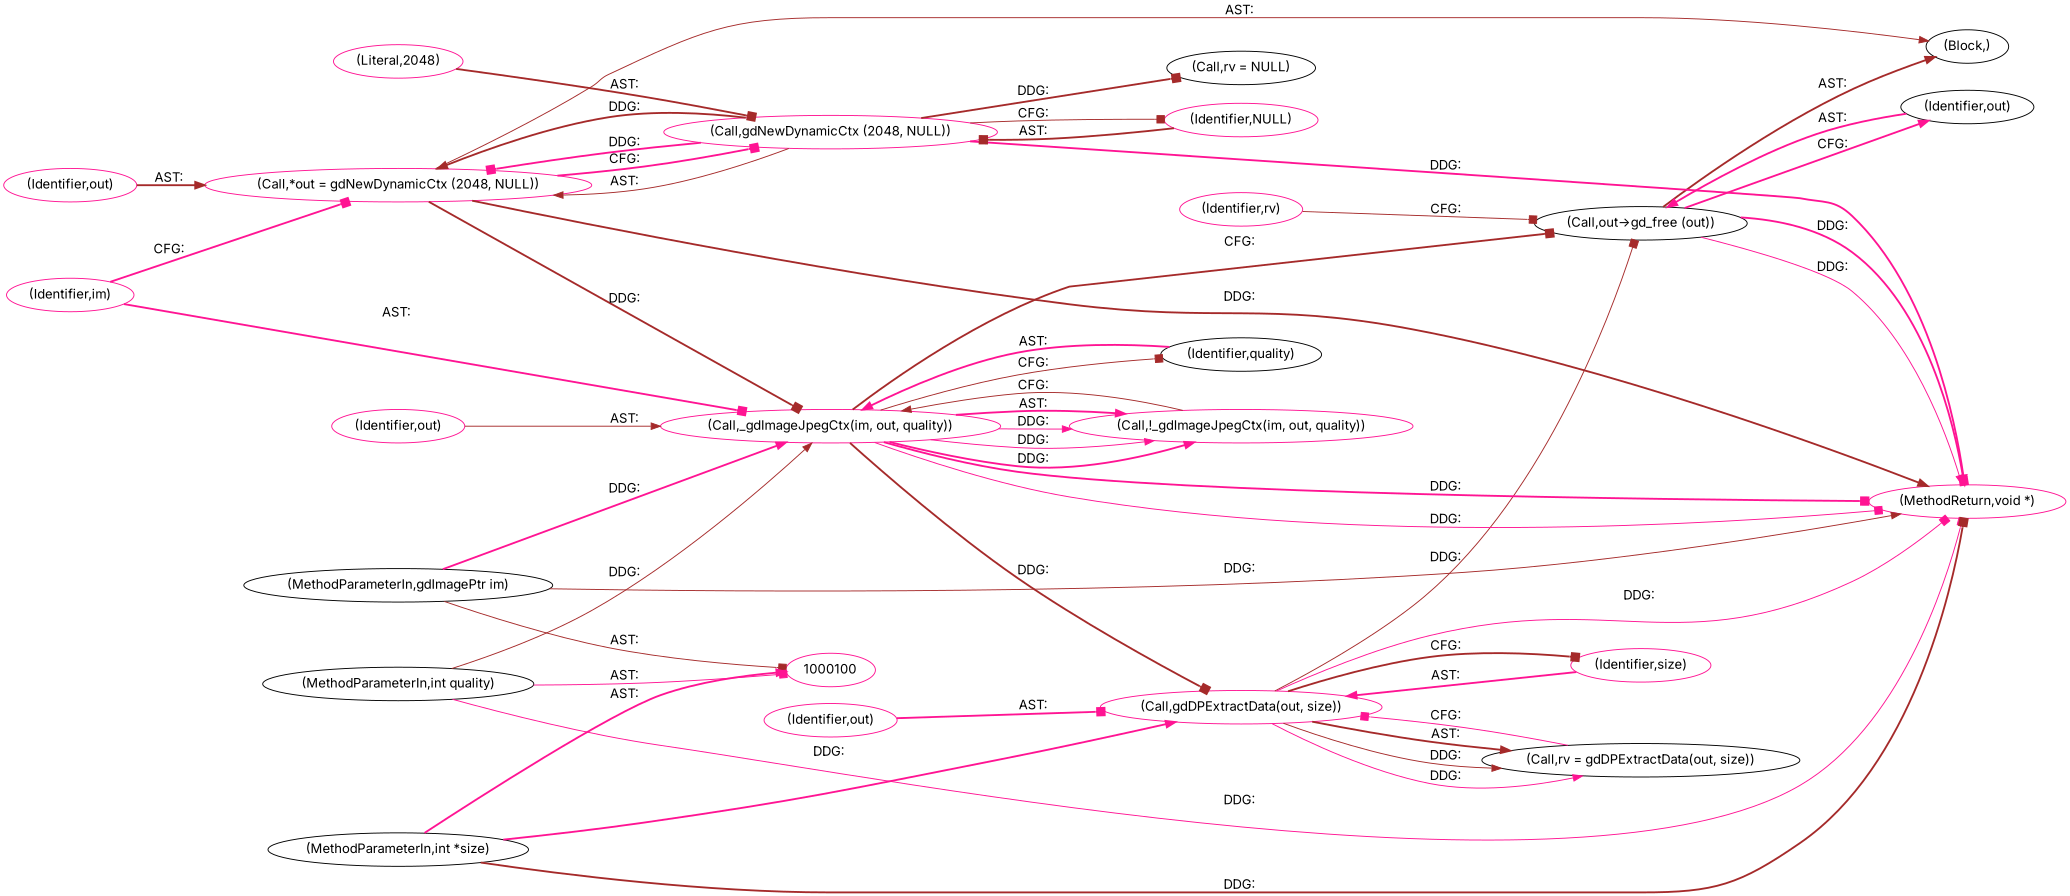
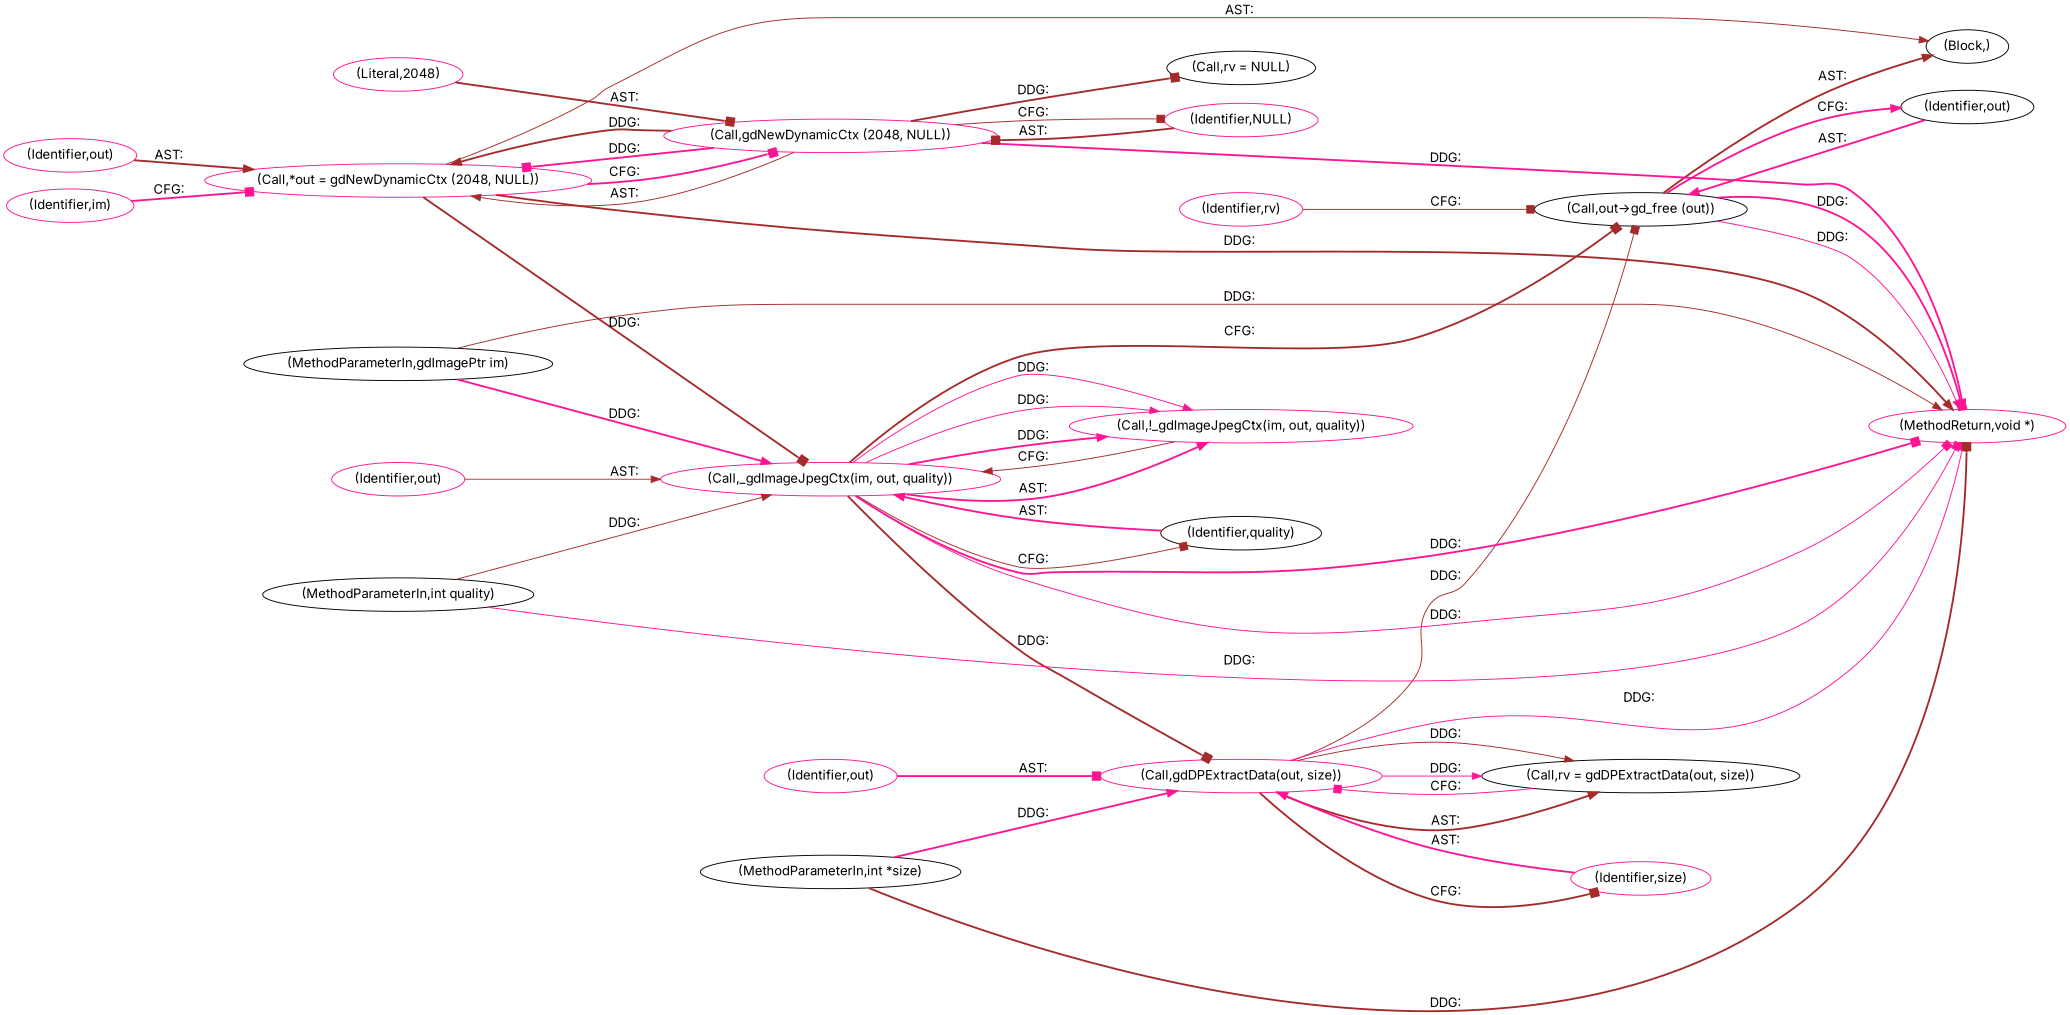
edge "(Identifier,im)" -> "(Call,_gdImageJpegCtx(im, out, quality))": removed, label "AST:"
node "1000100": removed
